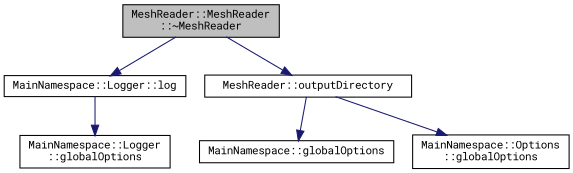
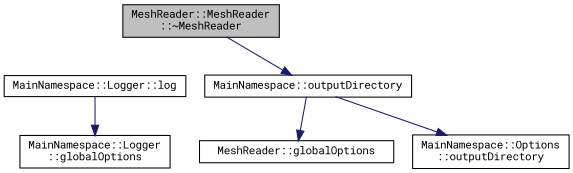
edge "MeshReader::MeshReader ::~MeshReader" -> "MainNamespace::Logger::log": removed
node "MeshReader::outputDirectory": label "MeshReader::outputDirectory" -> "MainNamespace::outputDirectory"
node "MainNamespace::globalOptions": label "MainNamespace::globalOptions" -> "MeshReader::globalOptions"
node "MainNamespace::Options ::globalOptions": label "MainNamespace::Options ::globalOptions" -> "MainNamespace::Options ::outputDirectory"
